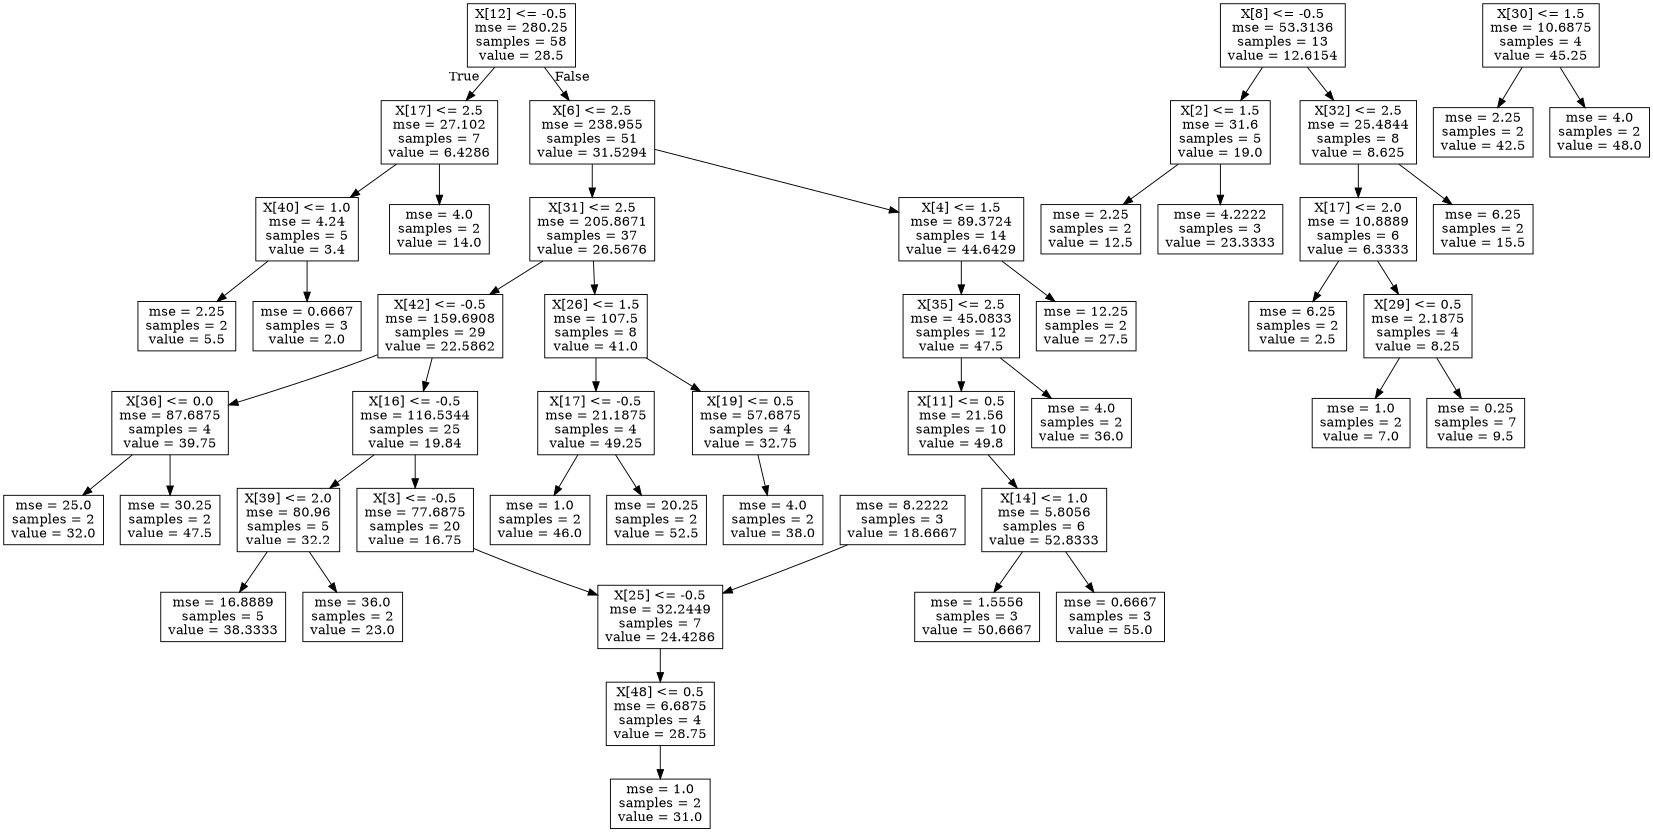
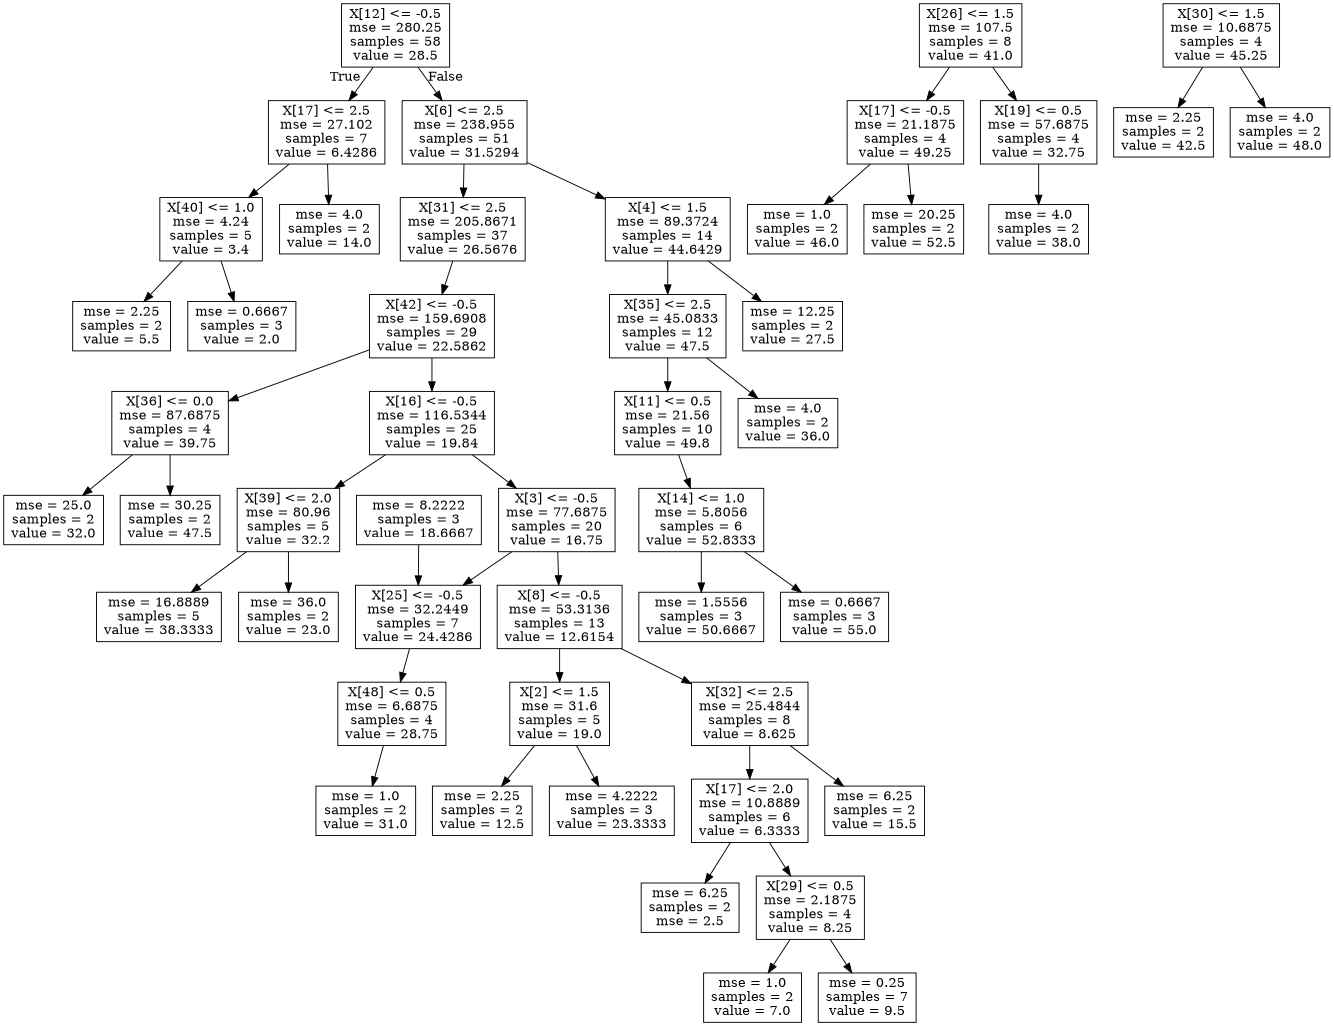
edge "X[31] <= 2.5 mse = 205.8671 samples = 37 value = 26.5676" -> "X[26] <= 1.5 mse = 107.5 samples = 8 value = 41.0": removed
node "mse = 6.25 samples = 2 value = 2.5": label "mse = 6.25 samples = 2 value = 2.5" -> "mse = 6.25 samples = 2 mse = 2.5"
edge "X[3] <= -0.5 mse = 77.6875 samples = 20 value = 16.75" -> "X[8] <= -0.5 mse = 53.3136 samples = 13 value = 12.6154": added
